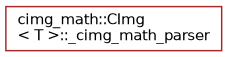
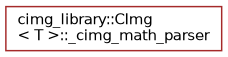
node "cimg_math::CImg < T >::_cimg_math_parser": label "cimg_math::CImg < T >::_cimg_math_parser" -> "cimg_library::CImg < T >::_cimg_math_parser"
